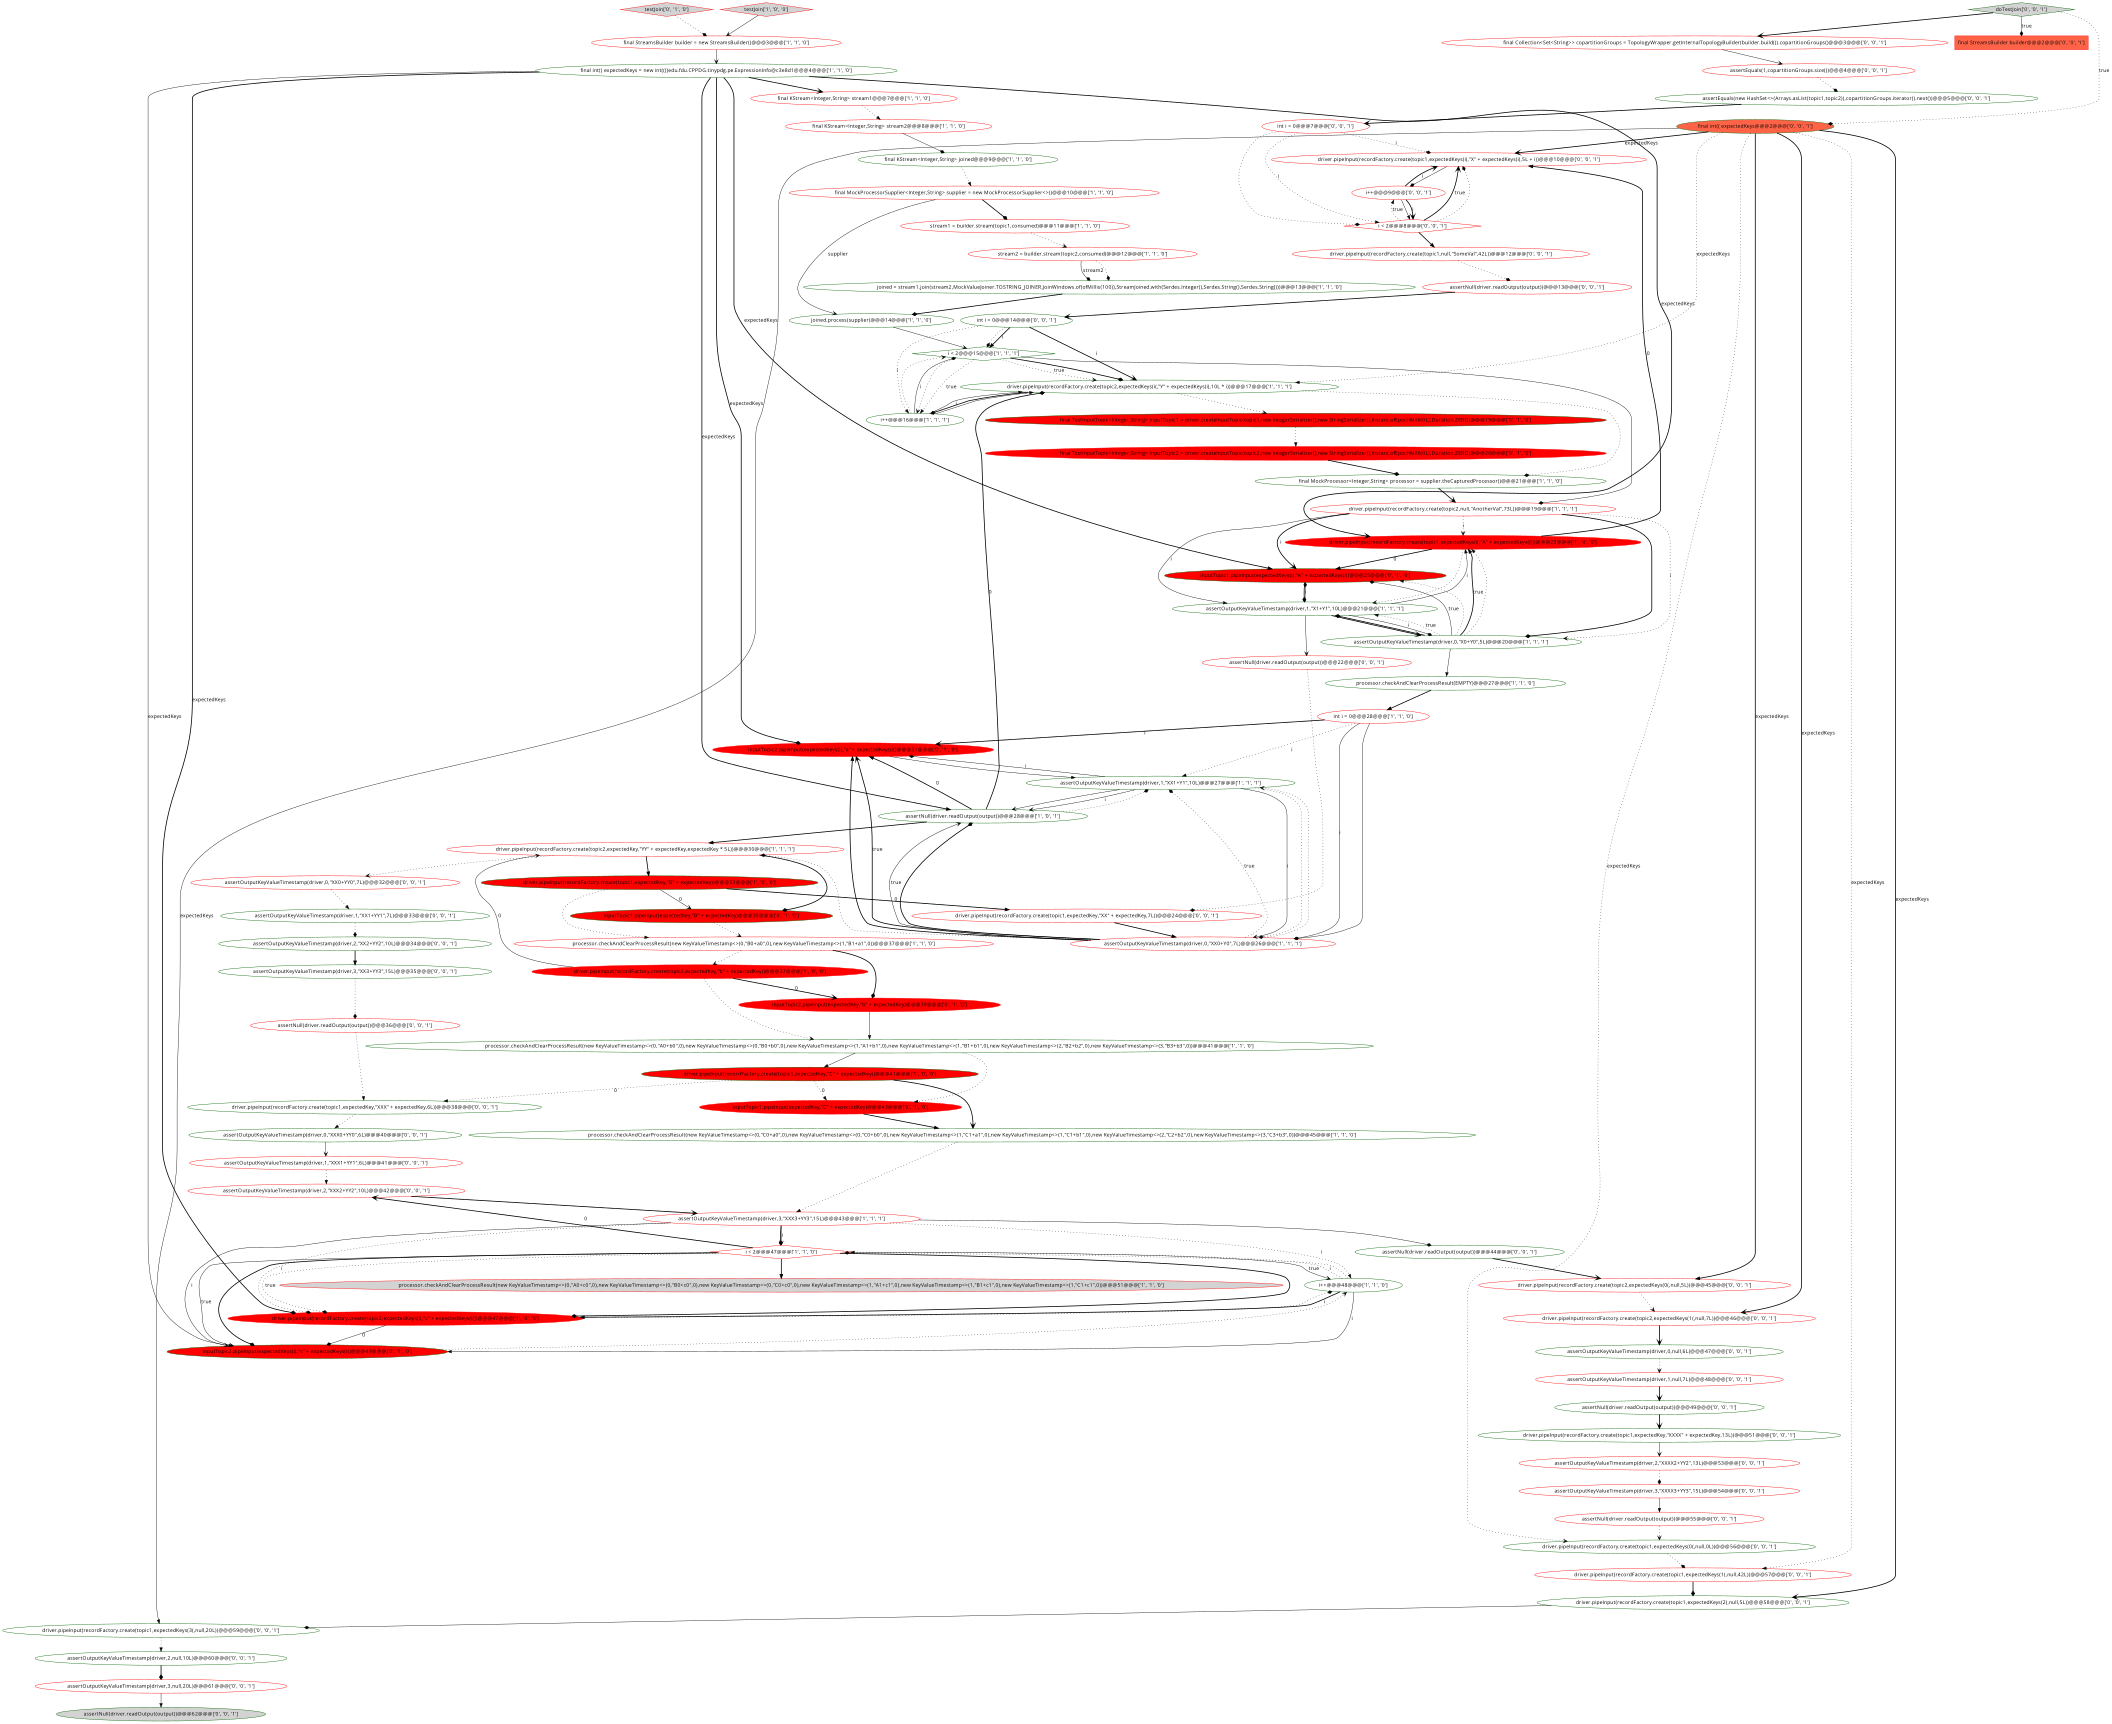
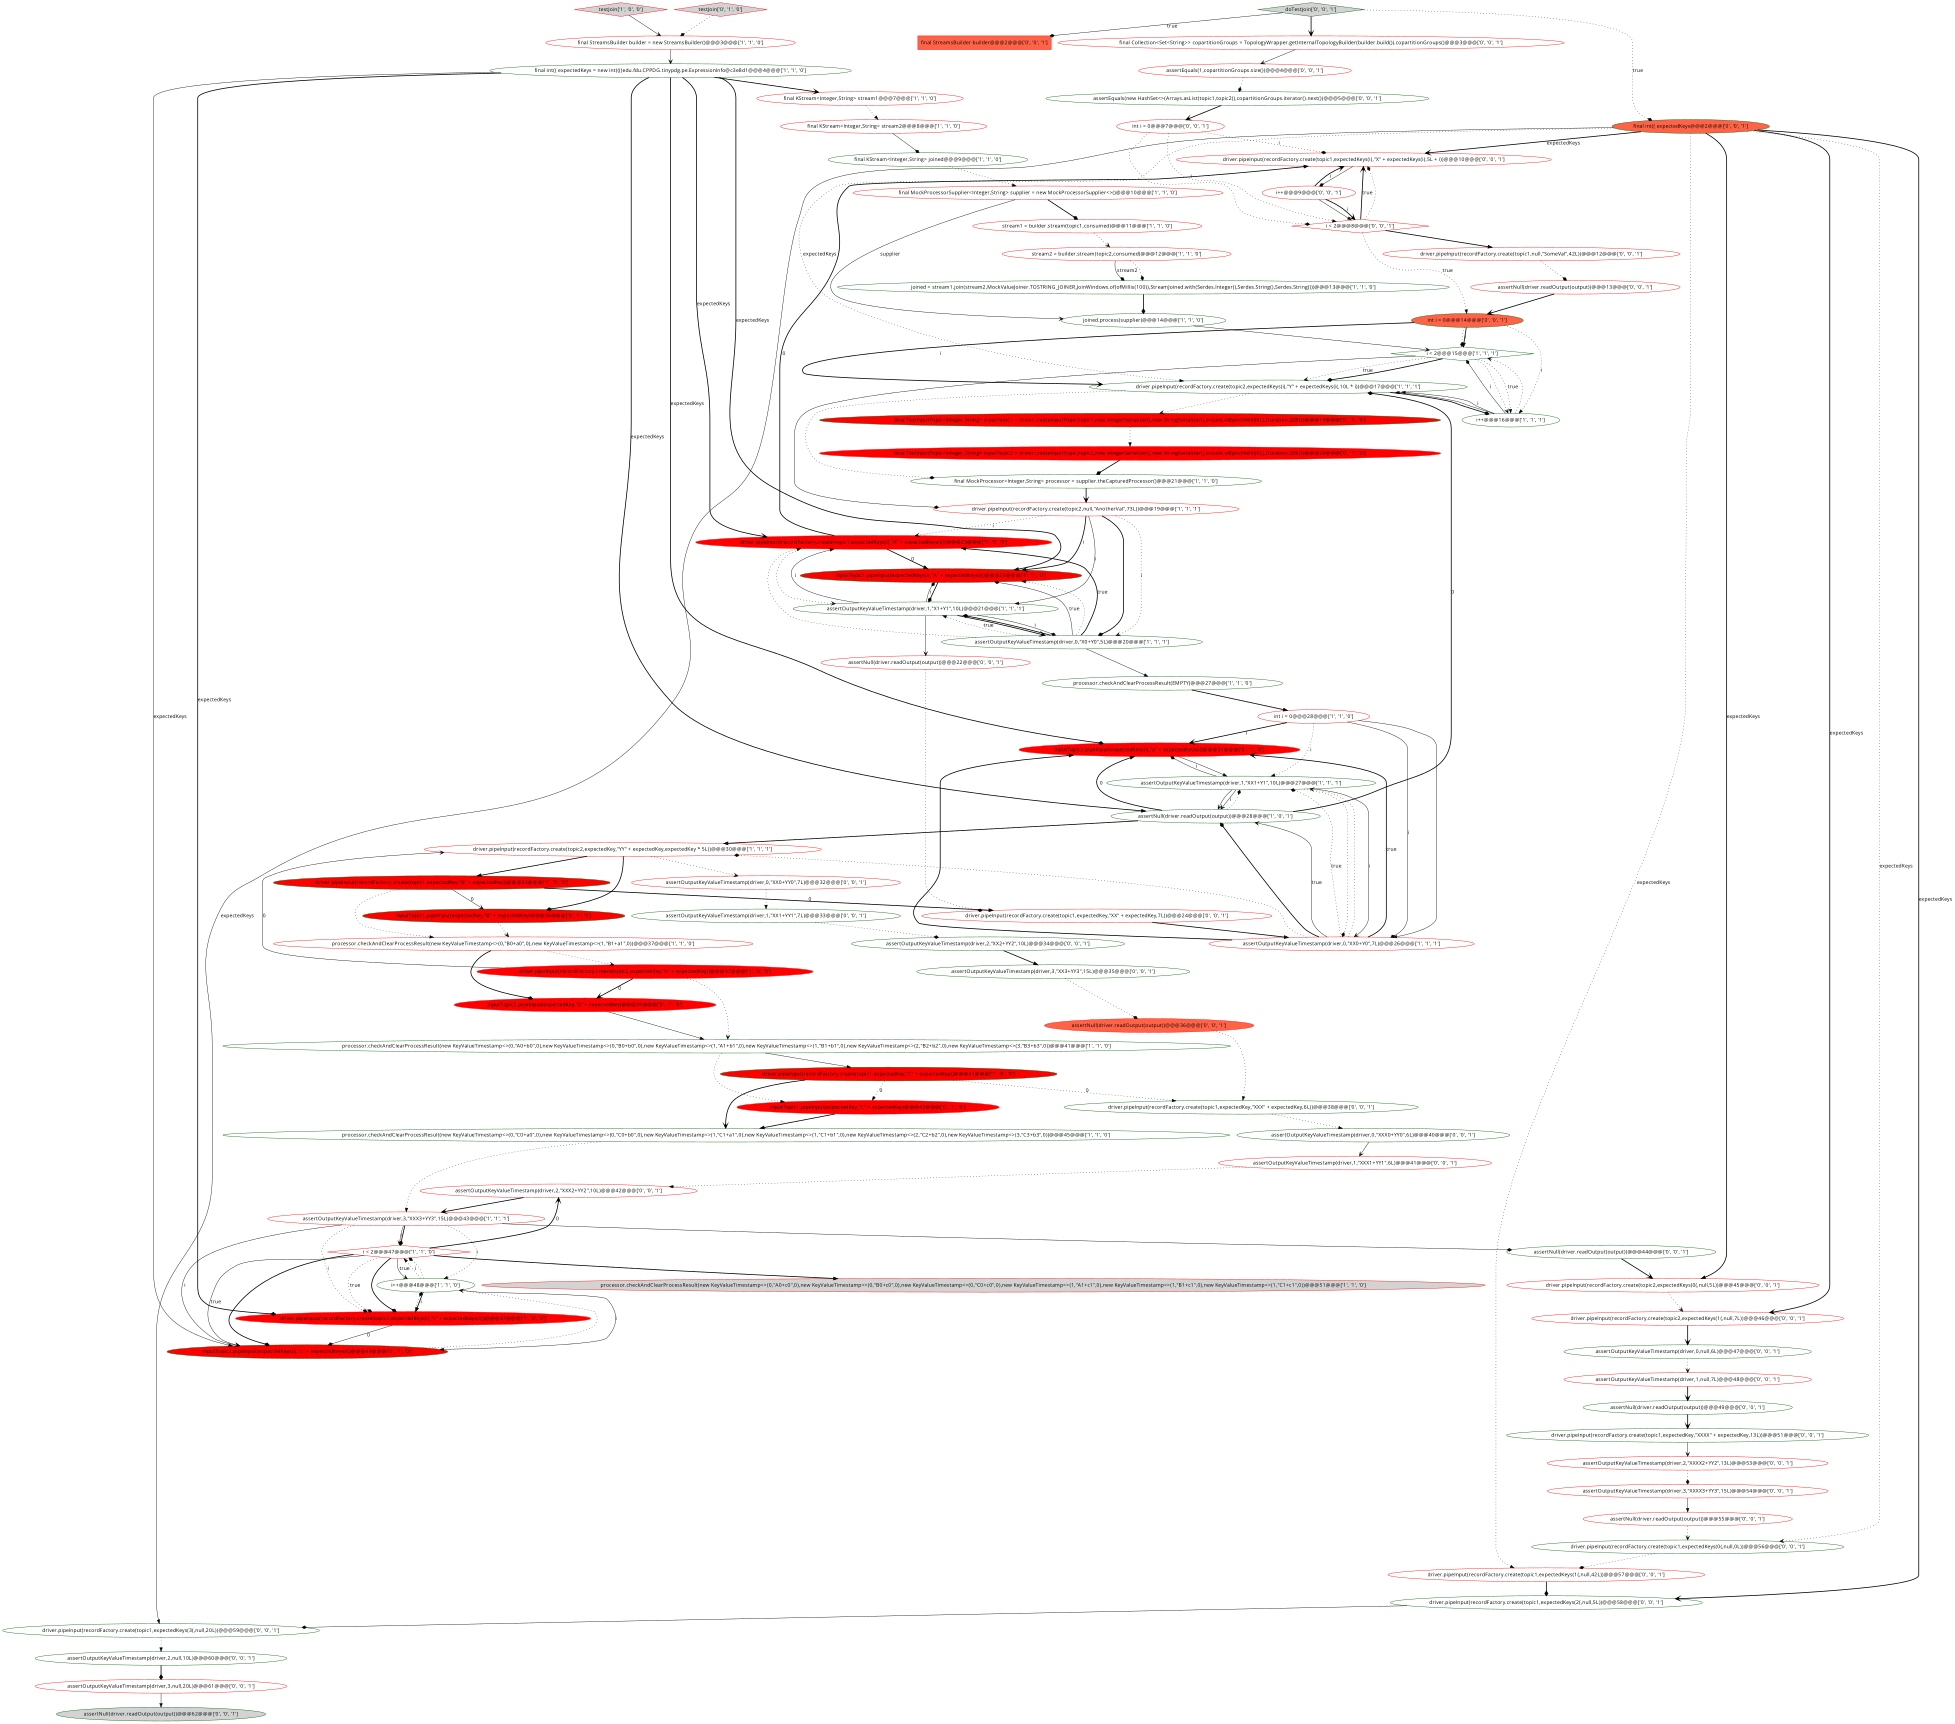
edge "i < 2@@@8@@@['0', '0', '1']" -> "i++@@@9@@@['0', '0', '1']": now "i < 2@@@8@@@['0', '0', '1']" -> "int i = 0@@@14@@@['0', '0', '1']"
node "int i = 0@@@14@@@['0', '0', '1']": fillcolor white -> tomato
node "assertNull(driver.readOutput(output))@@@36@@@['0', '0', '1']": fillcolor white -> tomato
